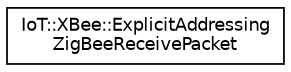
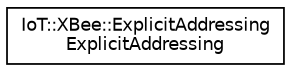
node "IoT::XBee::ExplicitAddressing ZigBeeReceivePacket": label "IoT::XBee::ExplicitAddressing ZigBeeReceivePacket" -> "IoT::XBee::ExplicitAddressing ExplicitAddressing"
